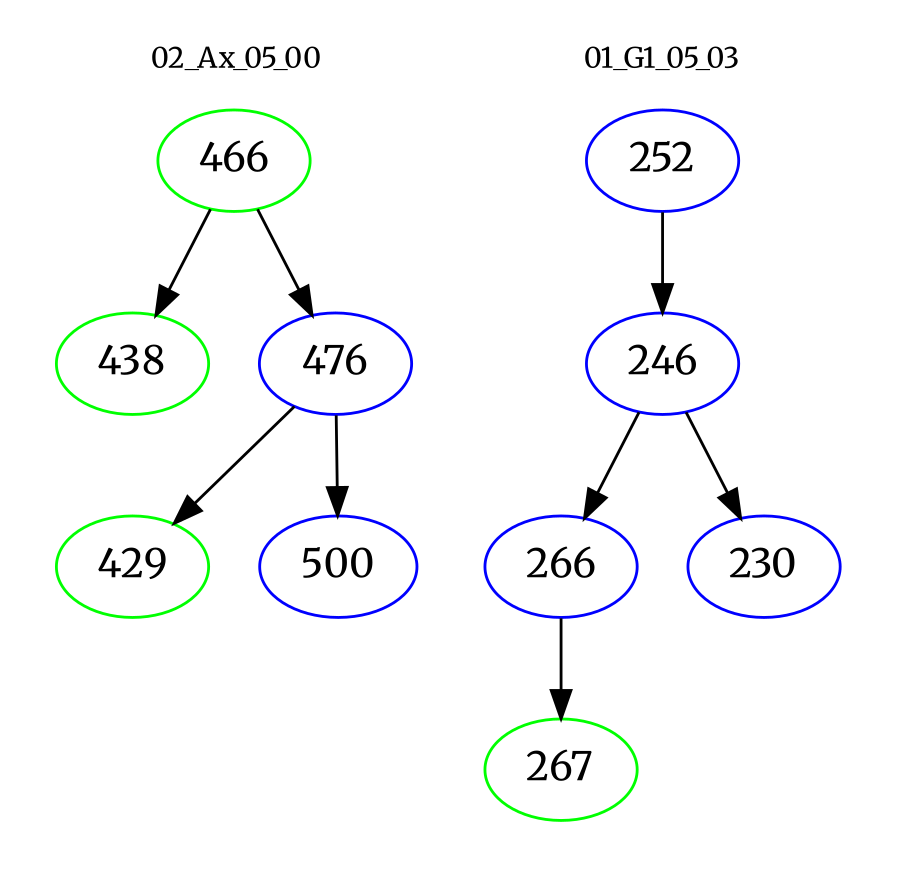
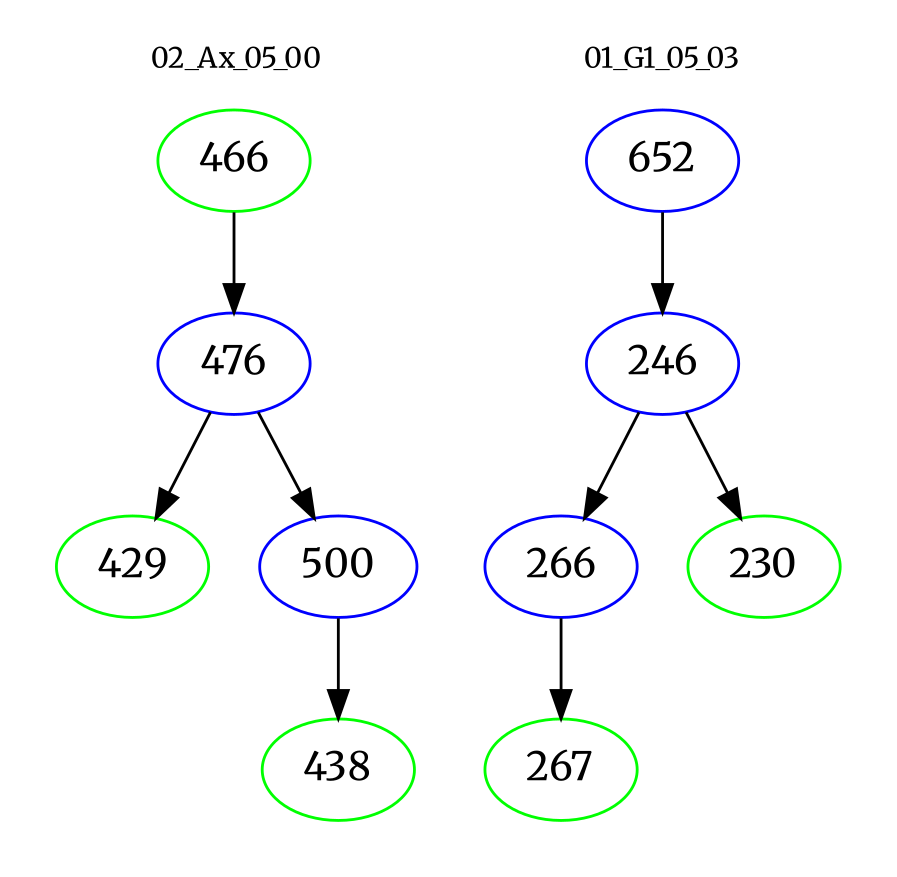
node "252": label "252" -> "652"
edge "466" -> "438": now "500" -> "438"
node "230": color blue -> green
